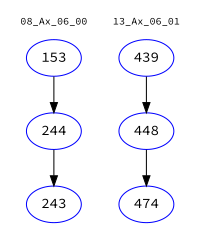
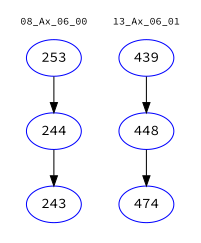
node "153": label "153" -> "253"
